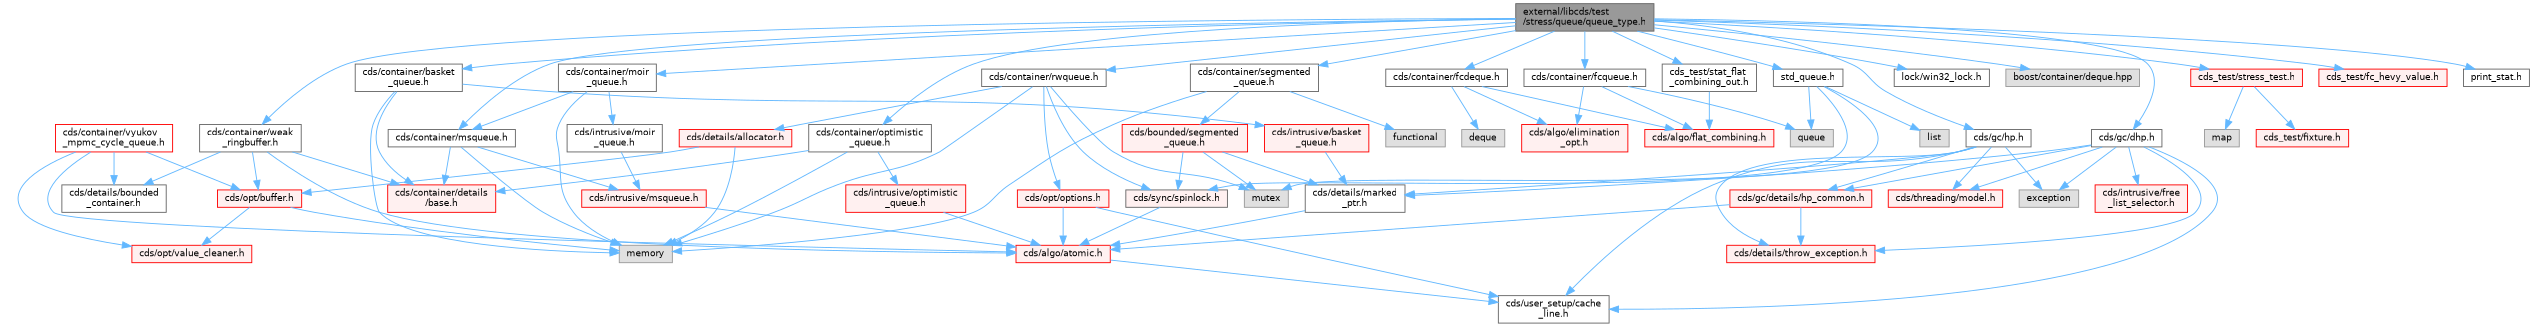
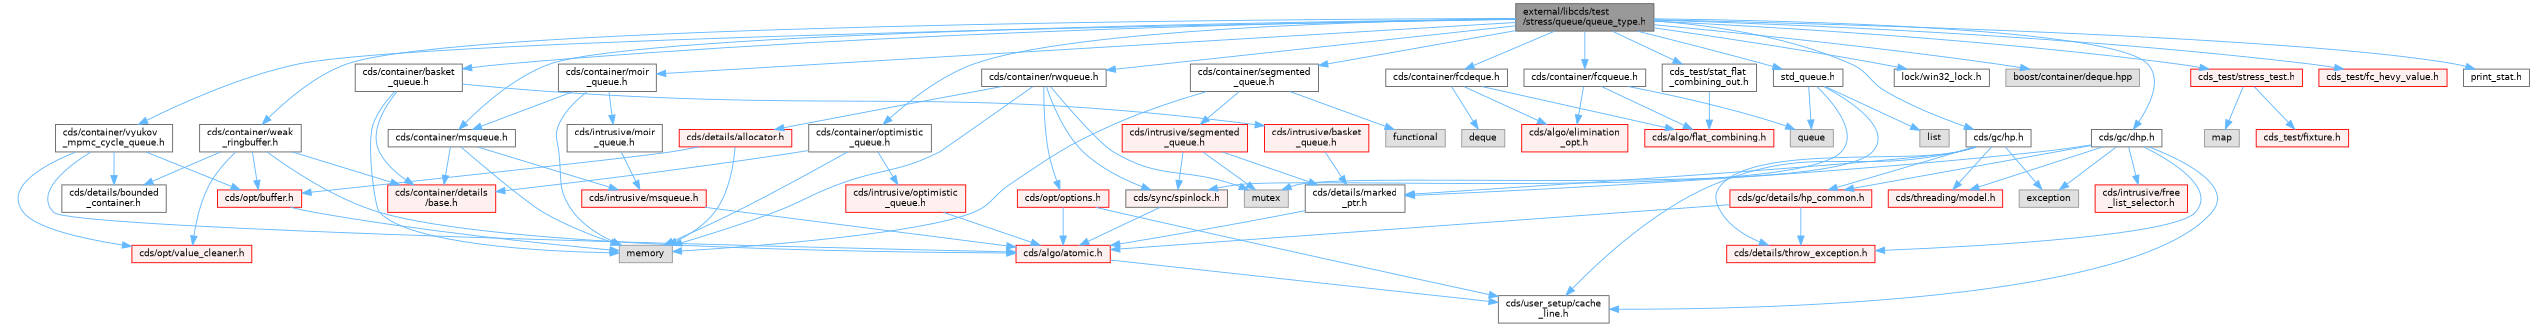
edge "external/libcds/test /stress/queue/queue_type.h" -> "cds/container/vyukov _mpmc_cycle_queue.h": added
node "cds/container/vyukov _mpmc_cycle_queue.h": color red -> grey40
node "cds/bounded/segmented _queue.h": label "cds/bounded/segmented _queue.h" -> "cds/intrusive/segmented _queue.h"
edge "cds/opt/buffer.h" -> "cds/opt/value_cleaner.h": now "cds/container/weak _ringbuffer.h" -> "cds/opt/value_cleaner.h"
